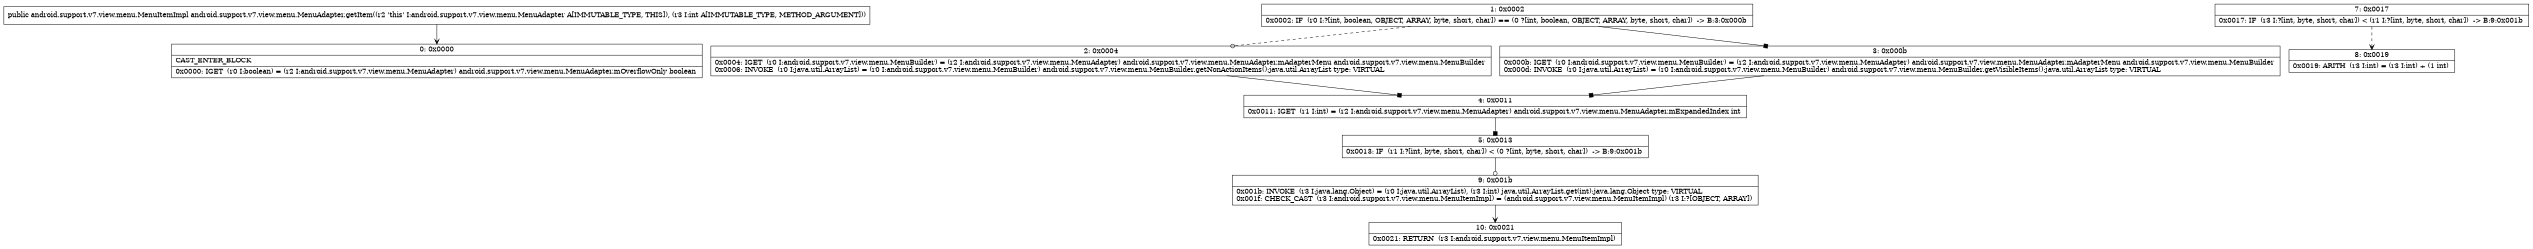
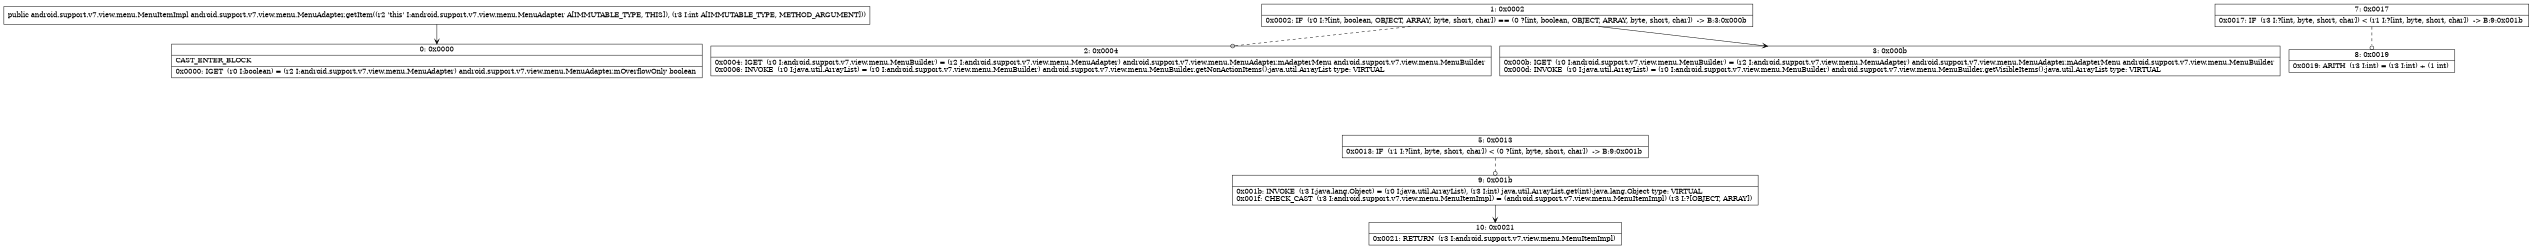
edge "1: 0x0002" -> "3: 0x000b": arrowhead box -> vee
edge "7: 0x0017" -> "8: 0x0019": arrowhead vee -> odot
node "4: 0x0011": removed
edge "5: 0x0013" -> "9: 0x001b": style solid -> dashed
